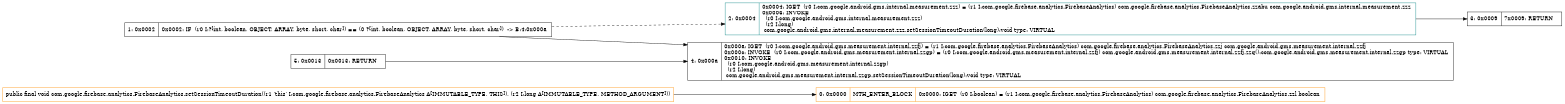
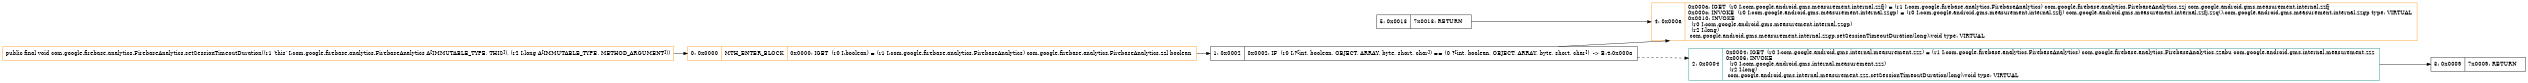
edge "0: 0x0000" -> "1: 0x0002": added
node "5: 0x0013": text "0x0013: RETURN" -> "7x0013: RETURN"
node "4: 0x000a": color black -> darkorange
